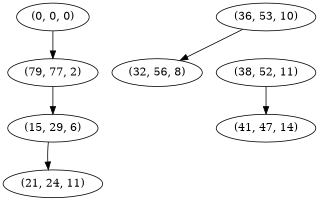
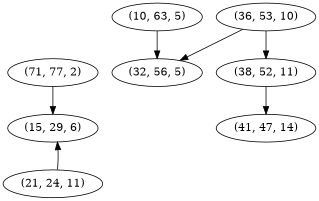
node "(0, 0, 0)": removed
node "(10, 63, 5)": added
edge "(36, 53, 10)" -> "(38, 52, 11)": added
node "(79, 77, 2)": label "(79, 77, 2)" -> "(71, 77, 2)"
node "(32, 56, 8)": label "(32, 56, 8)" -> "(32, 56, 5)"
edge "(15, 29, 6)" -> "(21, 24, 11)": reversed
